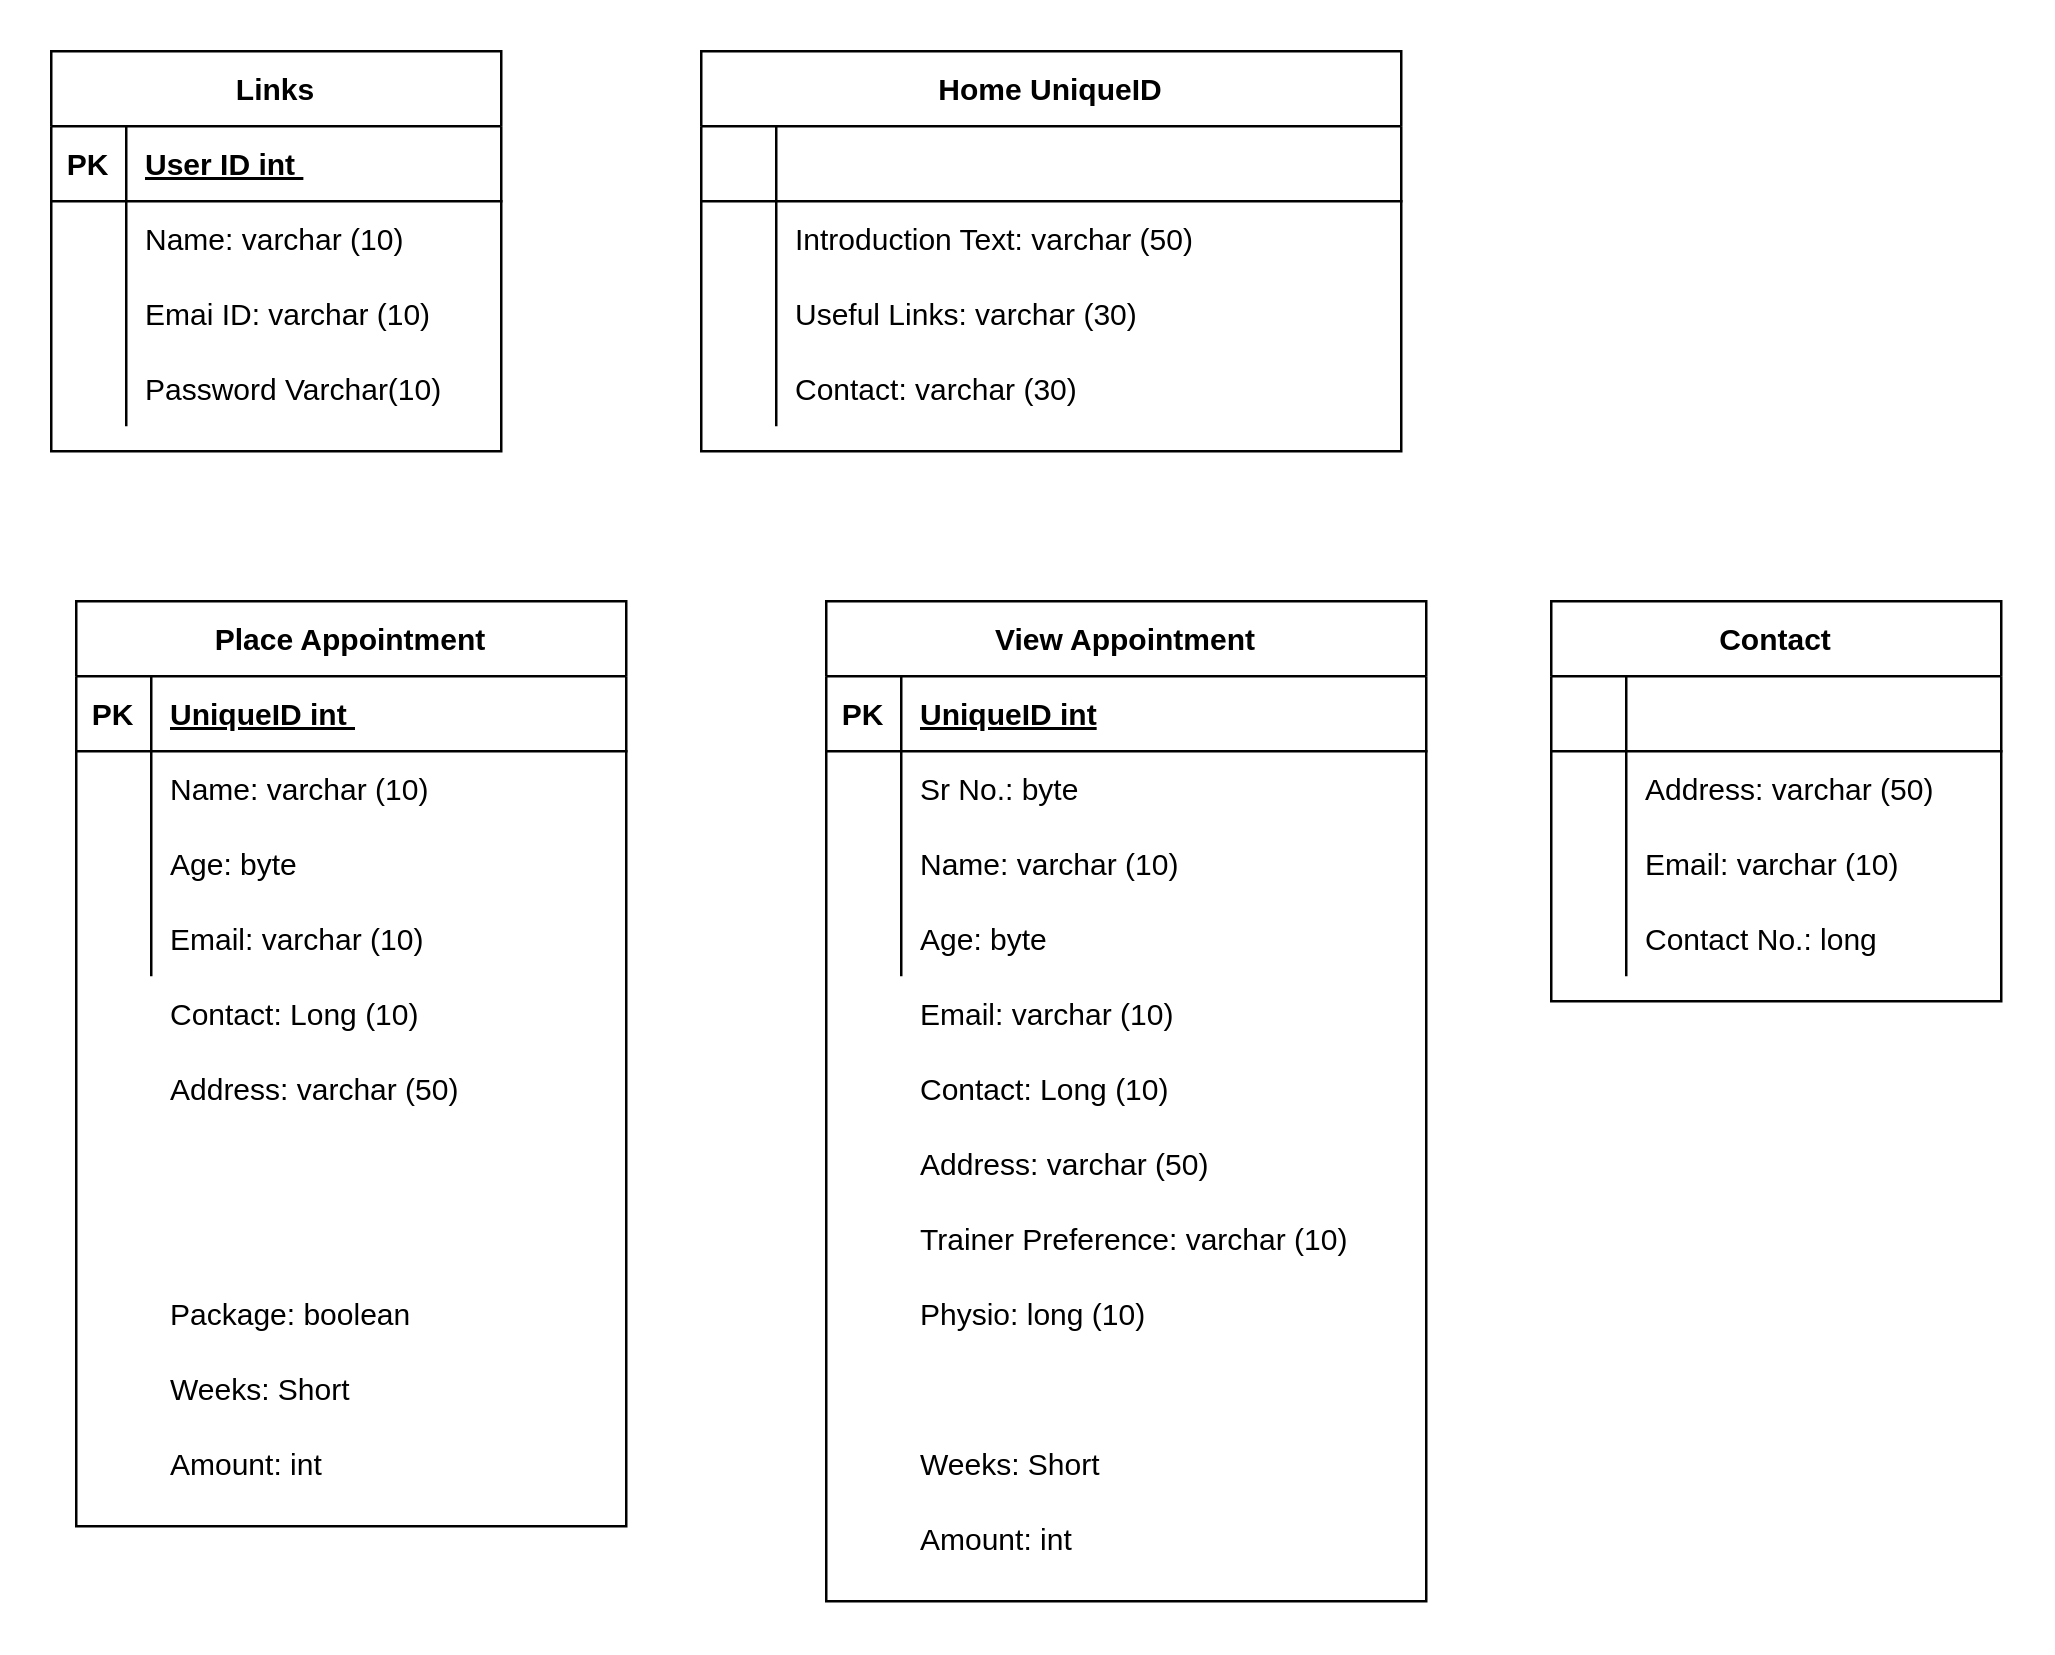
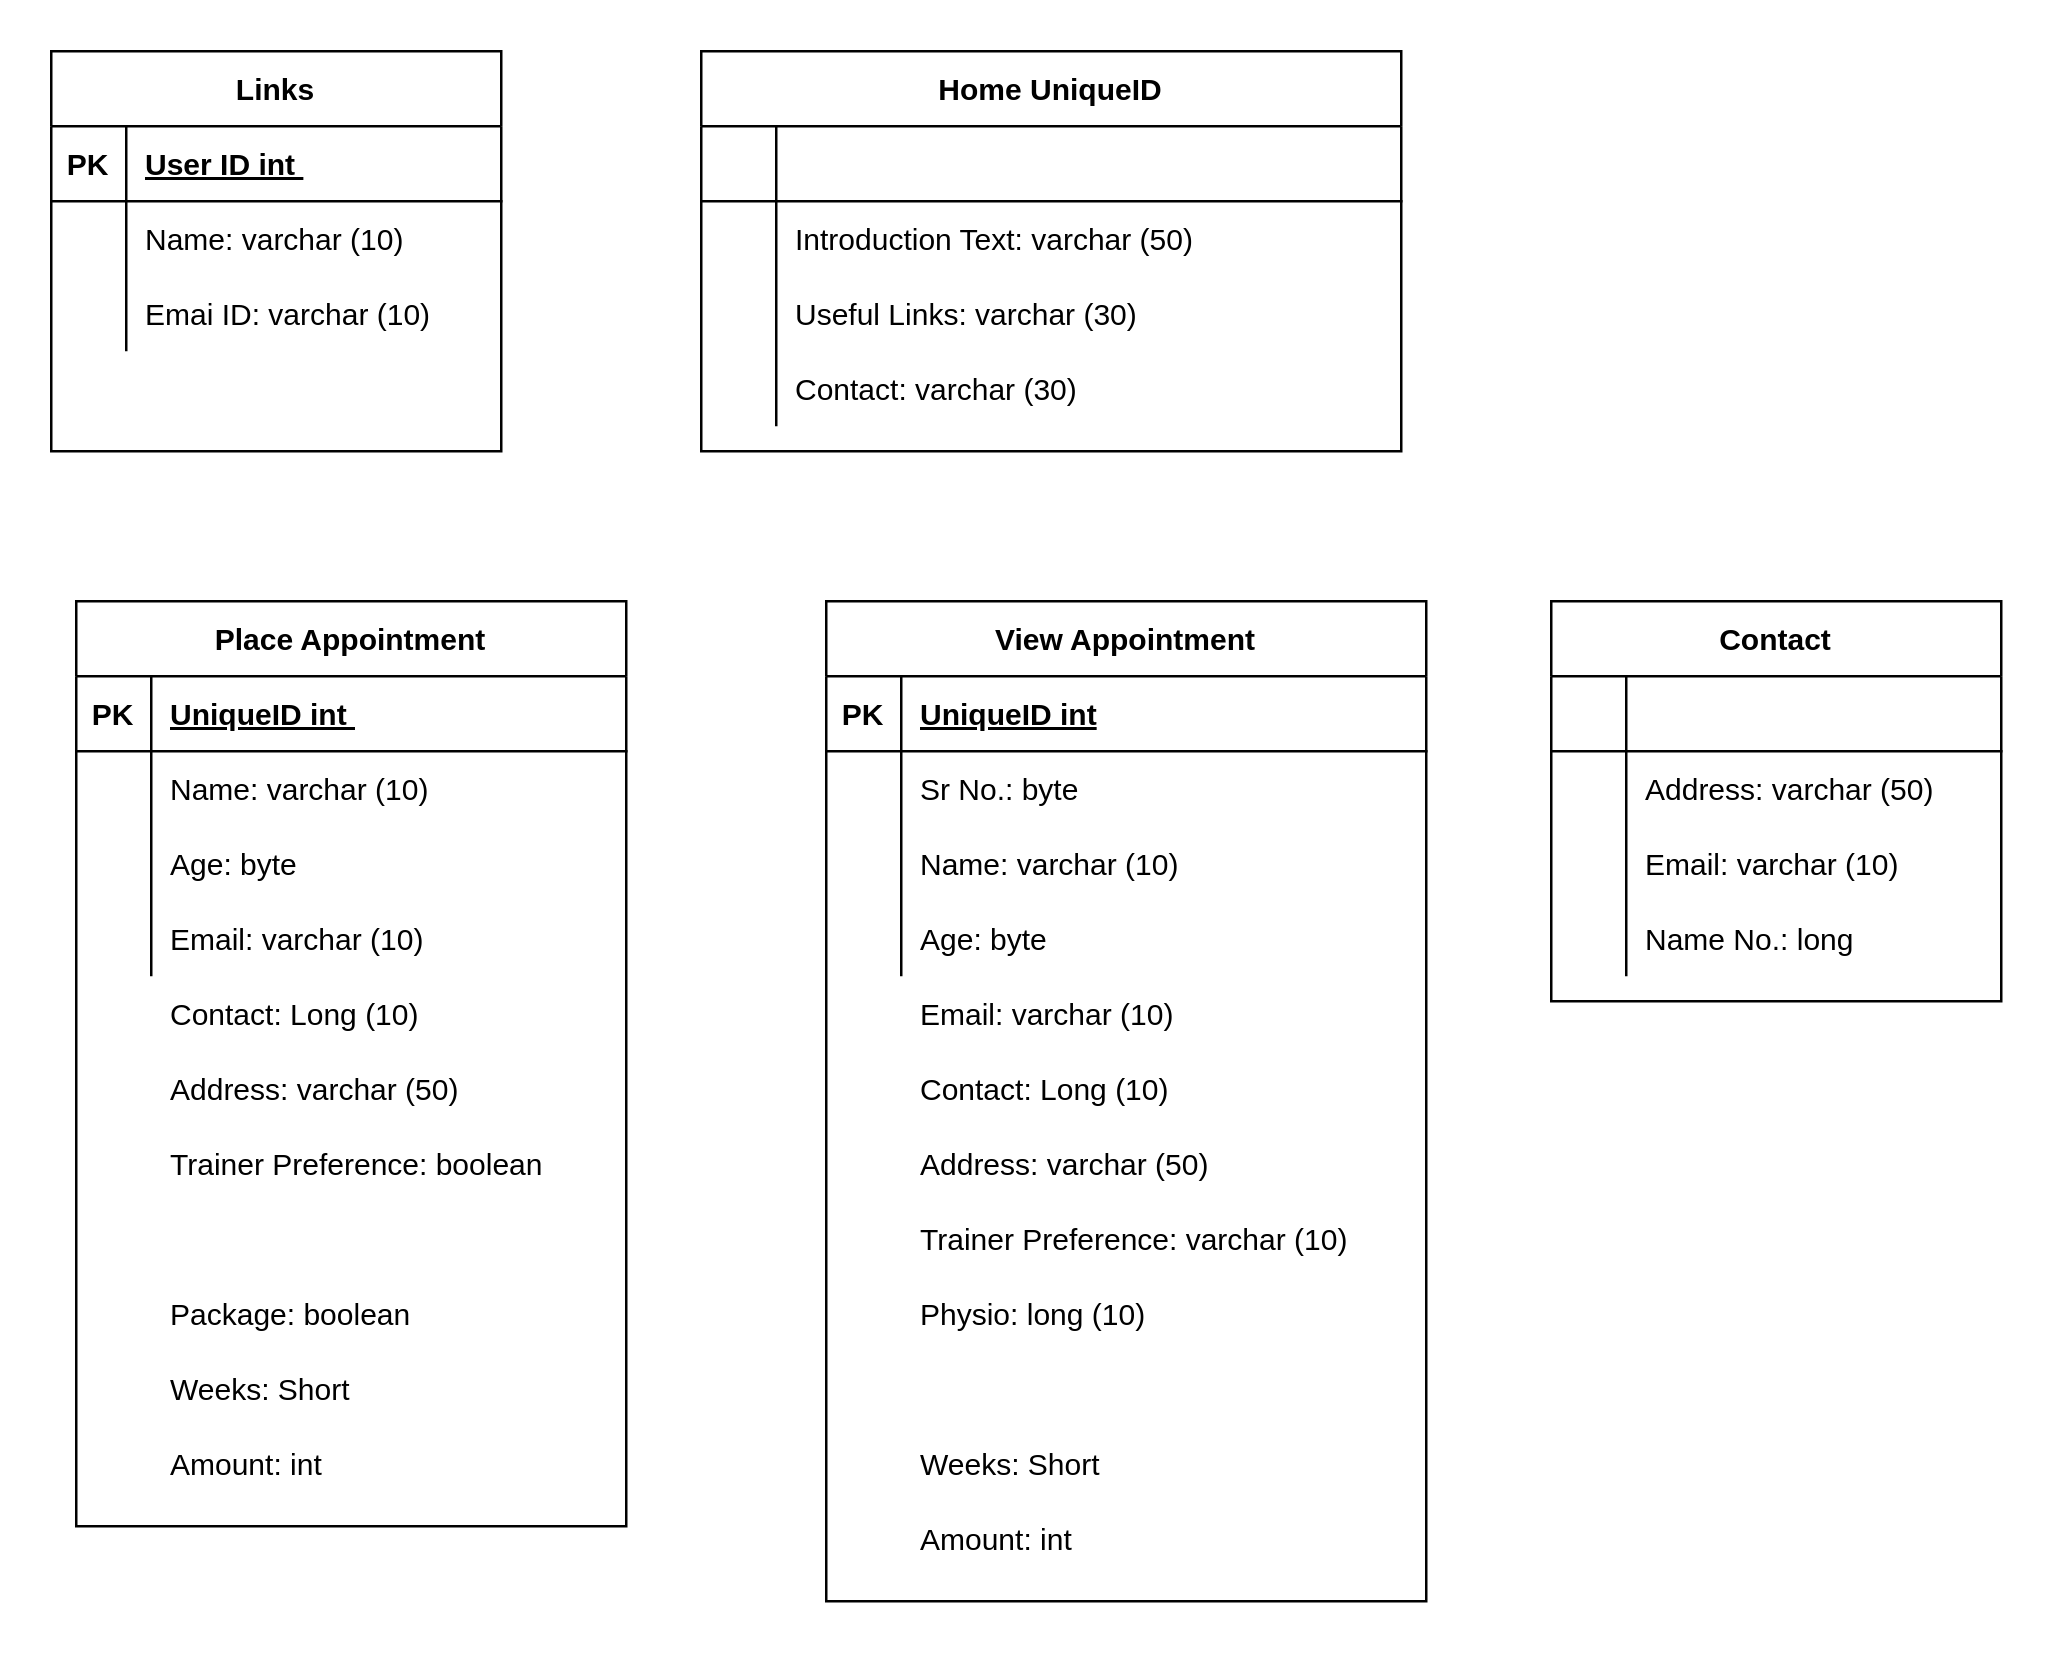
node "Password Varchar(10)": removed
node "Contact No.: long": label "Contact No.: long" -> "Name No.: long"
node "Trainer Preference: boolean": added
